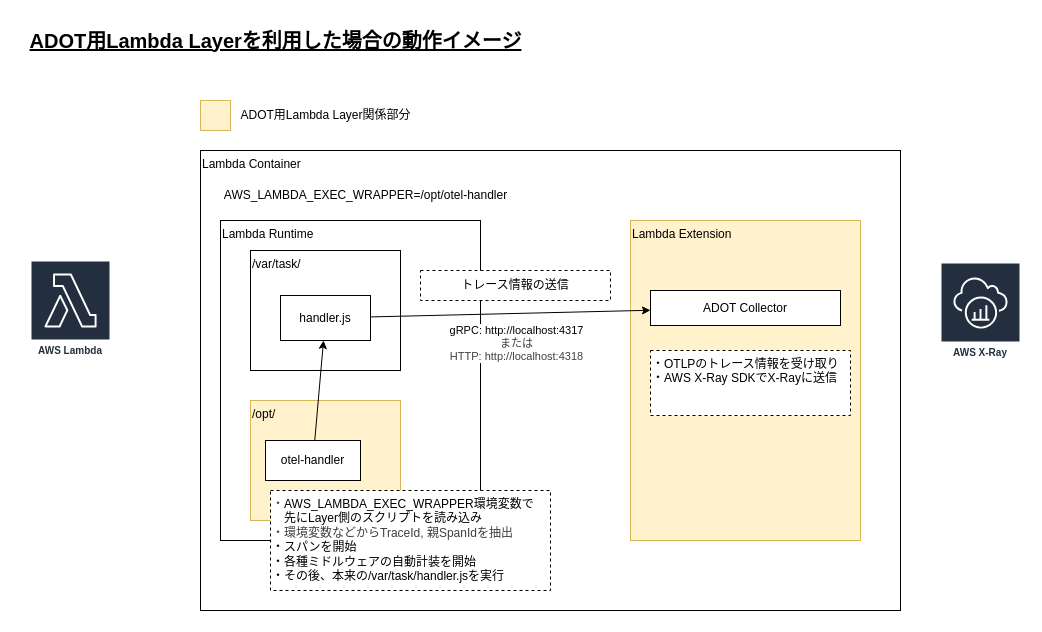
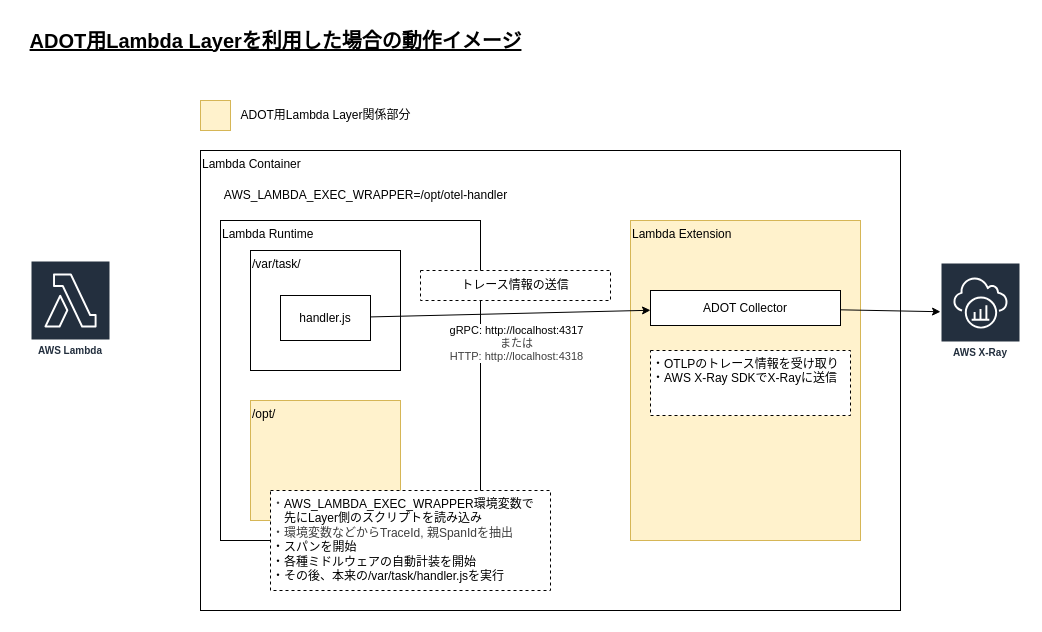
edge "ADOT Collector" -> "AWS X-Ray": added
edge "otel-handler" -> "handler.js": removed
node "otel-handler": removed
